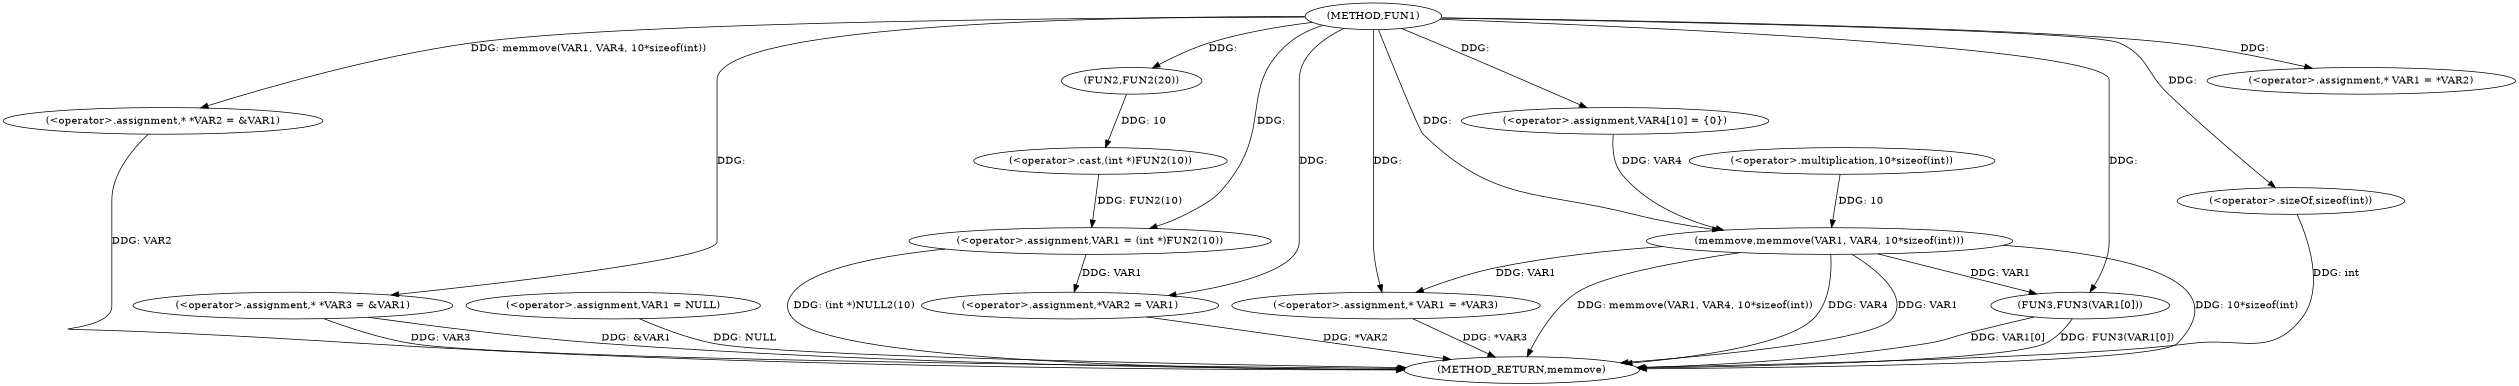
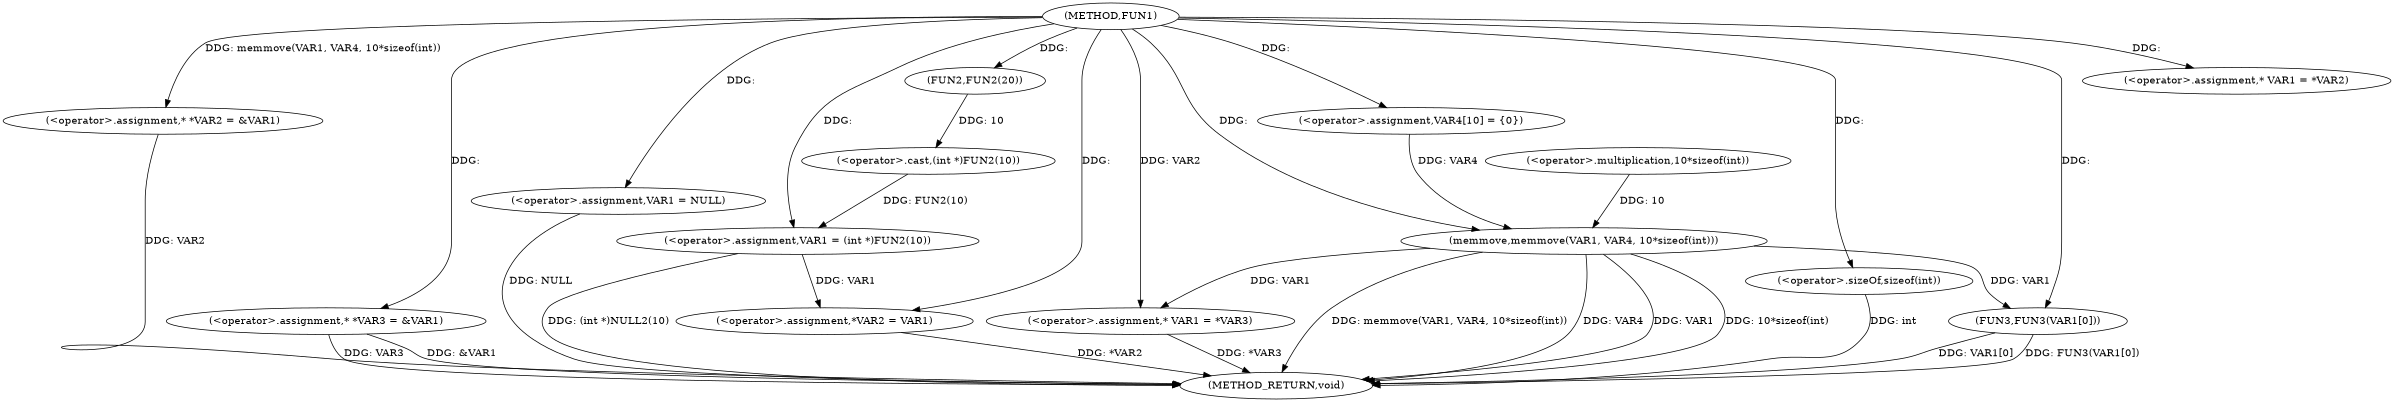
edge "(METHOD,FUN1)" -> "(<operator>.assignment,VAR1 = NULL)": added, label "DDG:"
edge "(METHOD,FUN1)" -> "(<operator>.assignment,* VAR1 = *VAR3)": label "DDG: " -> "DDG: VAR2"
node "(METHOD_RETURN,memmove)": label "(METHOD_RETURN,memmove)" -> "(METHOD_RETURN,void)"
